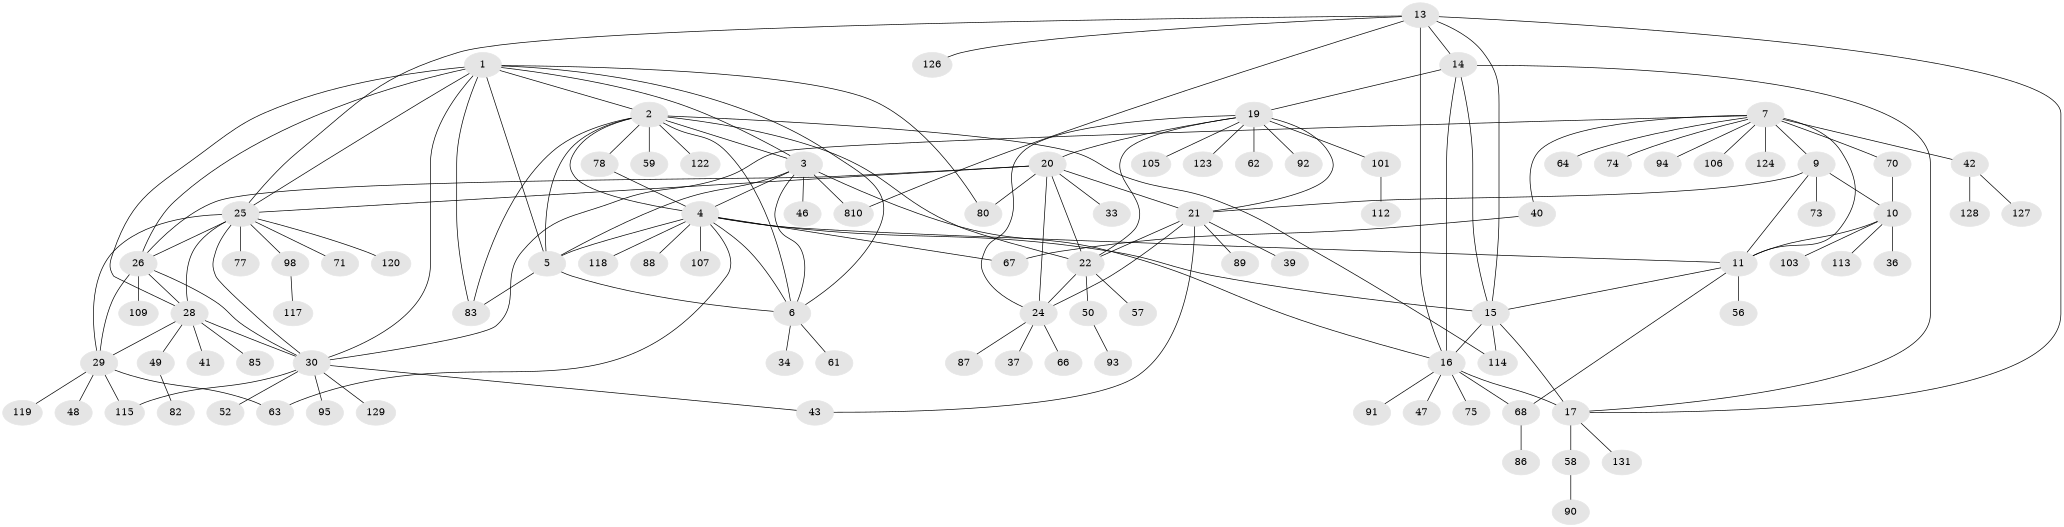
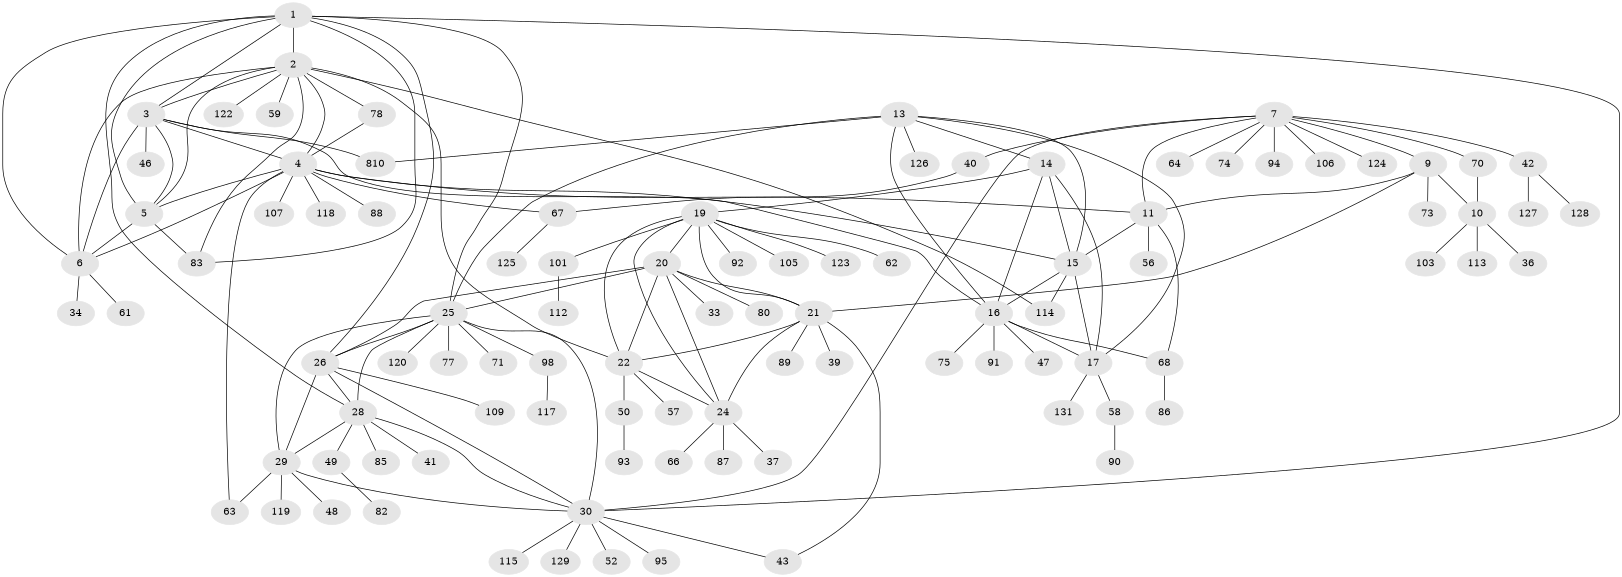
edge "1" -- "80": removed
edge "10" -- "11": removed
node "125": added
edge "29" -- "115": now "29" -- "30"
